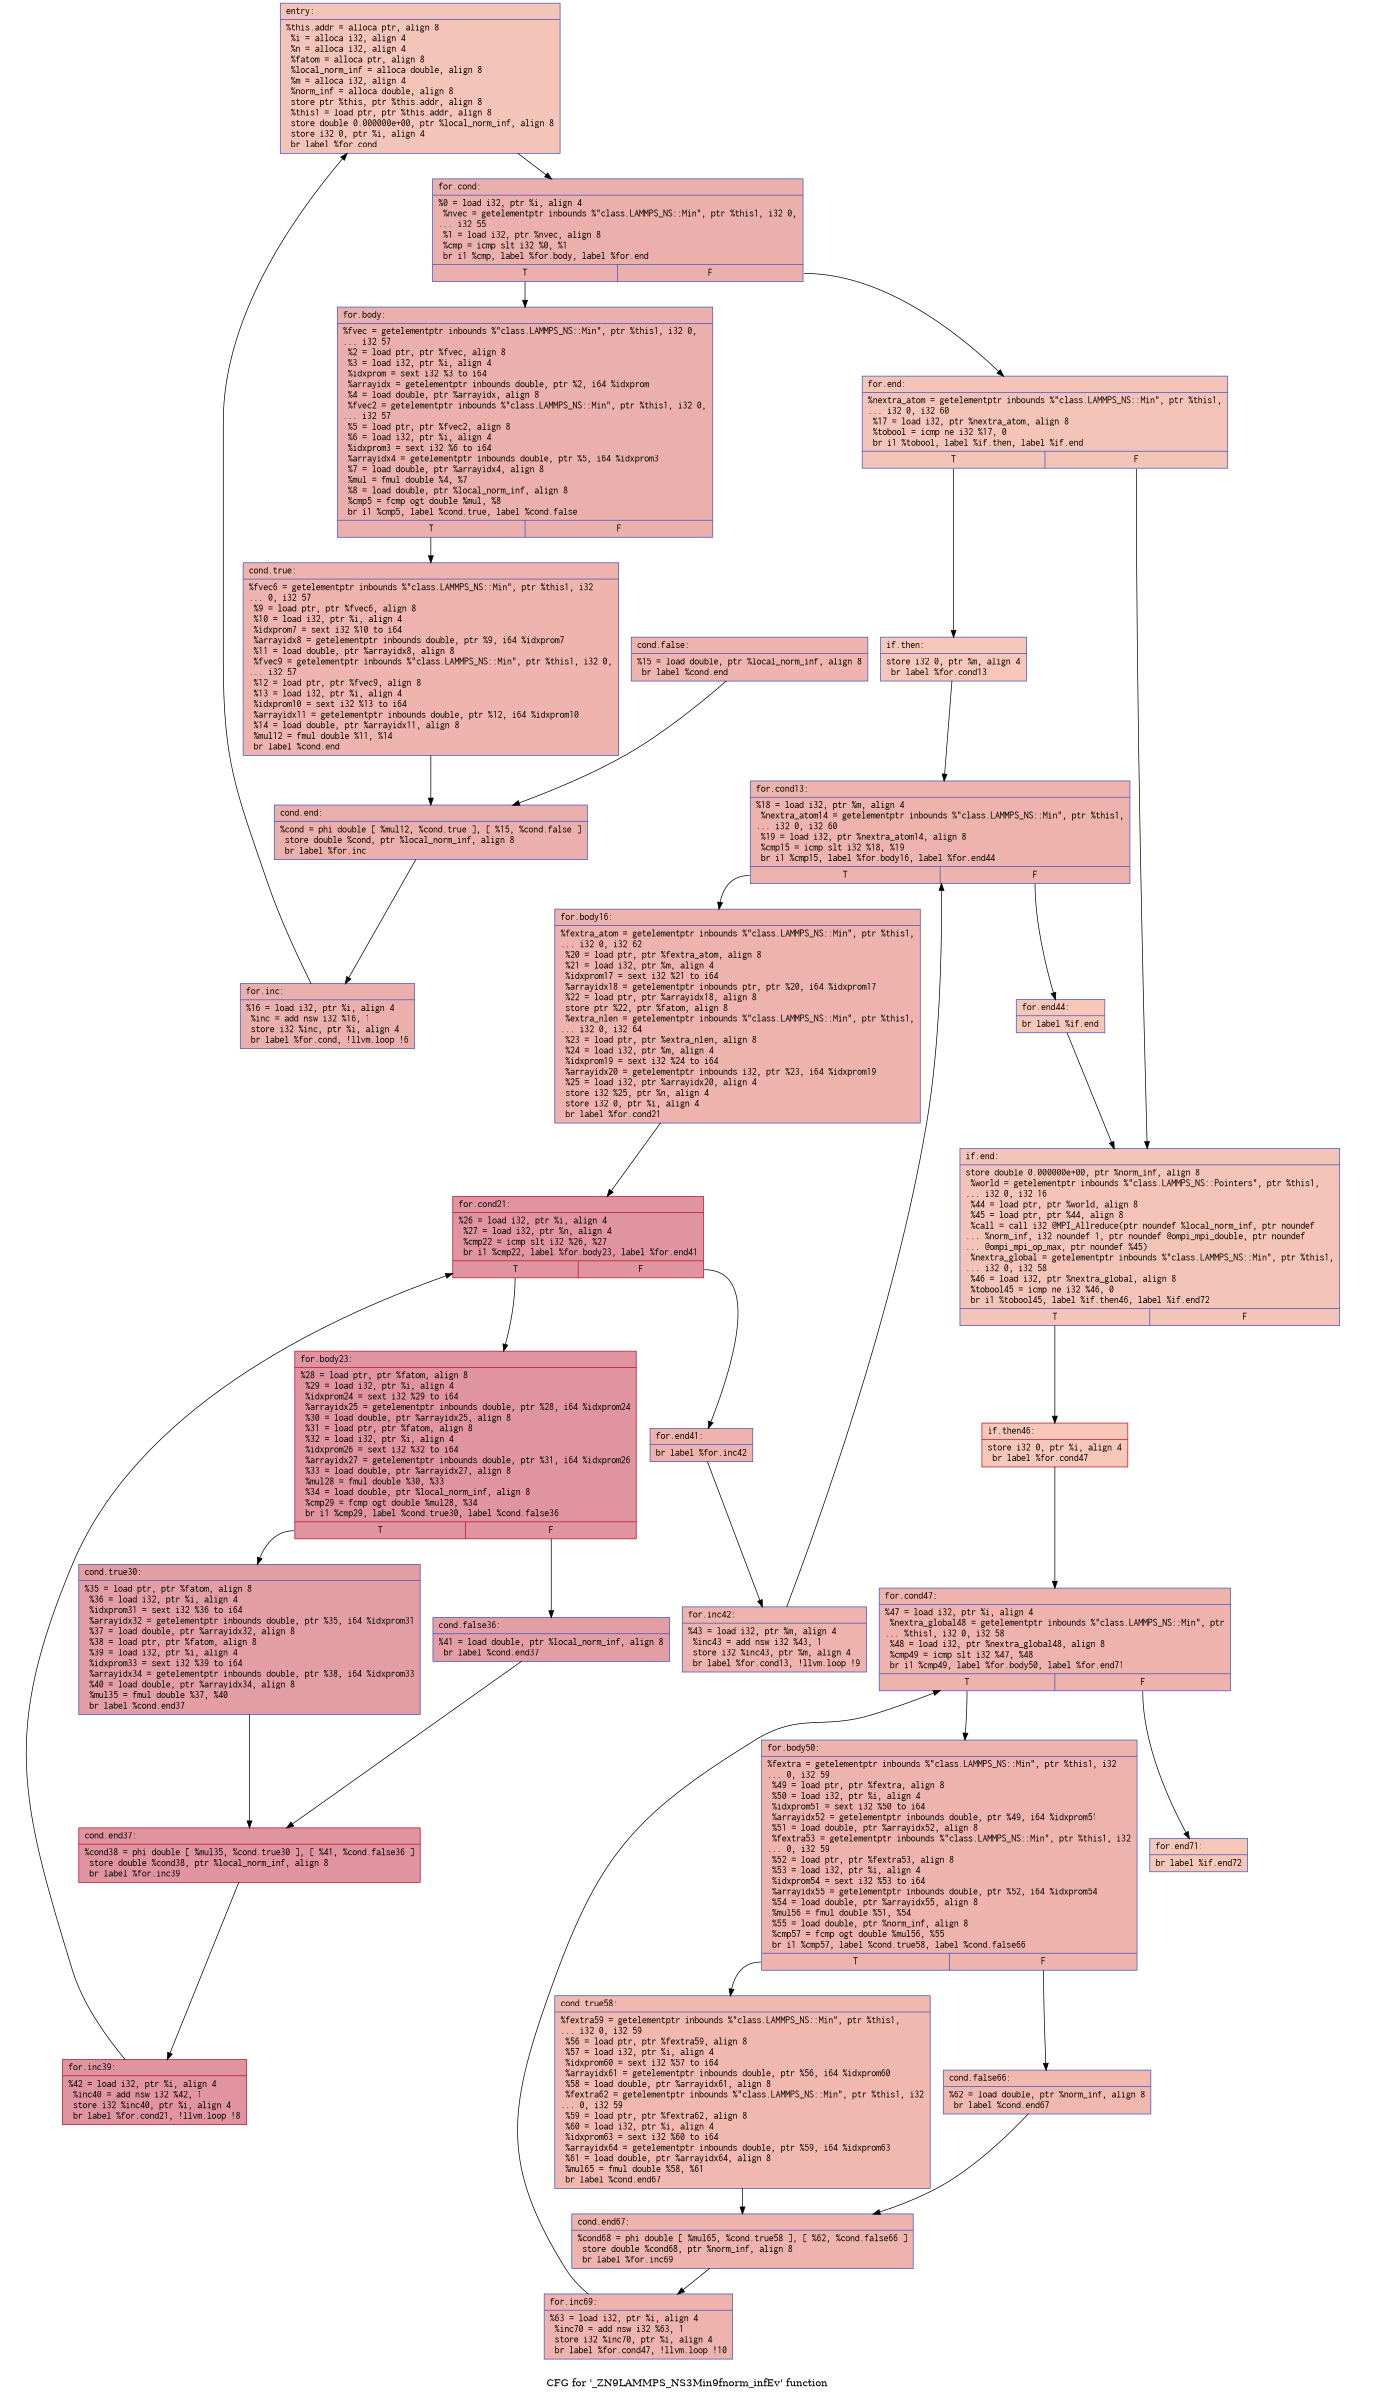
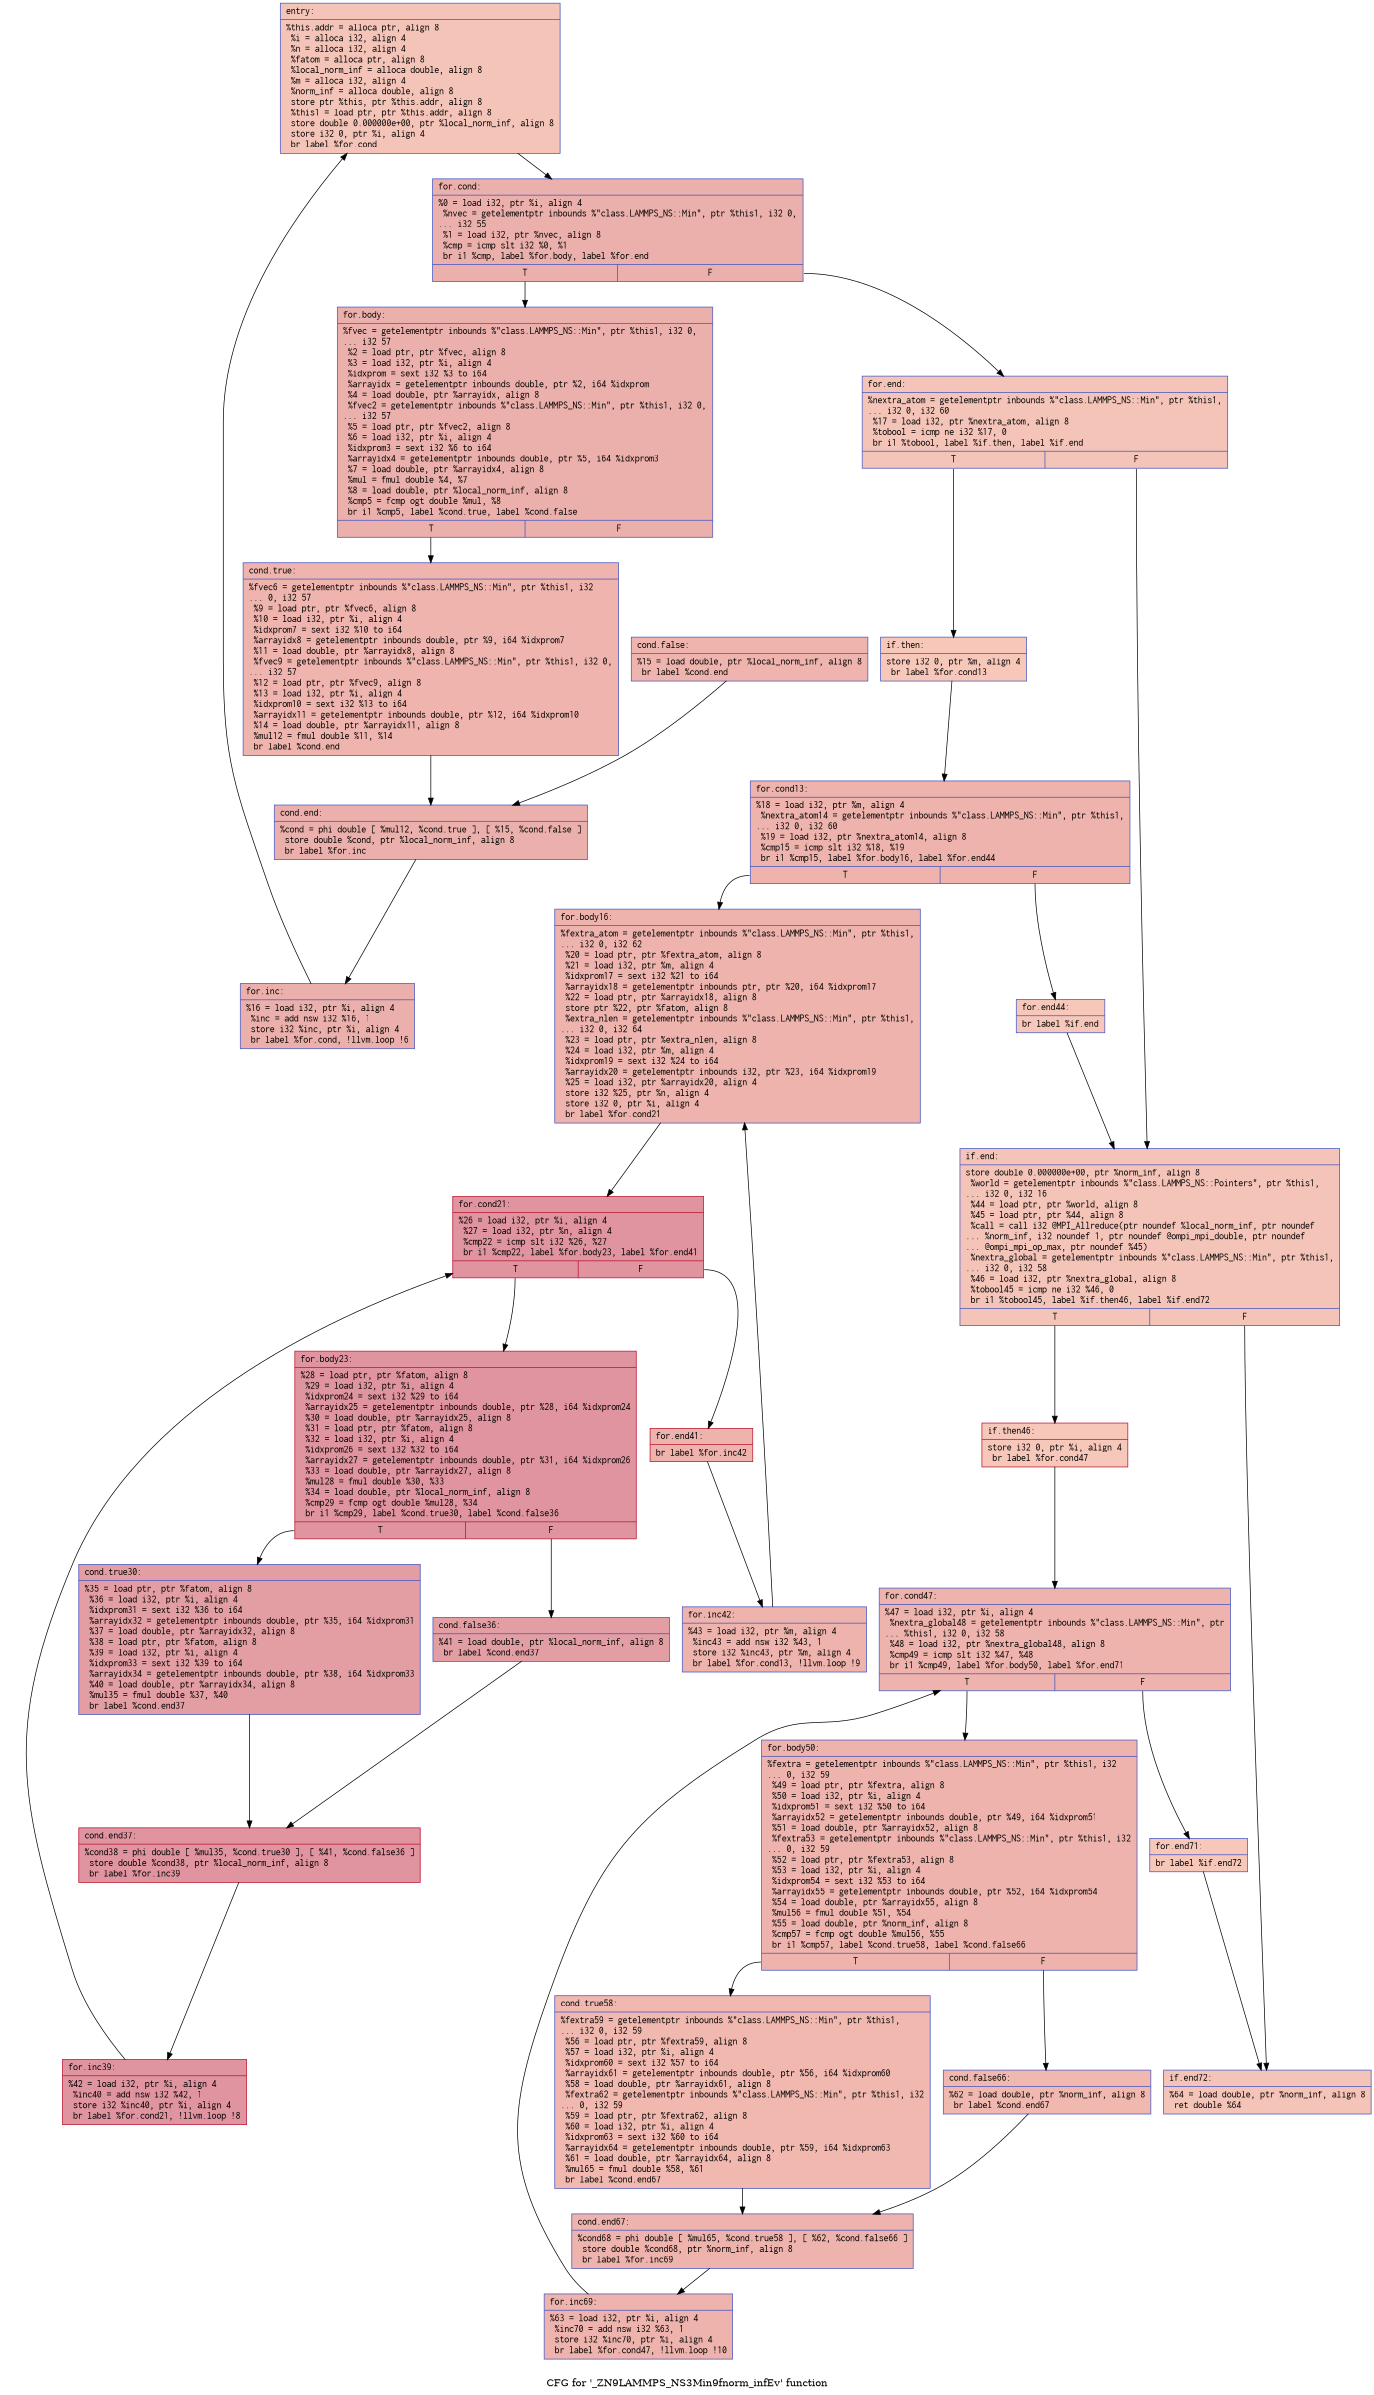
edge "for.inc42:" -> "for.cond13:": now "for.inc42:" -> "for.body16:"
node "for.end41:": color #3d50c3ff -> #b70d28ff
node "if.end72:": added
